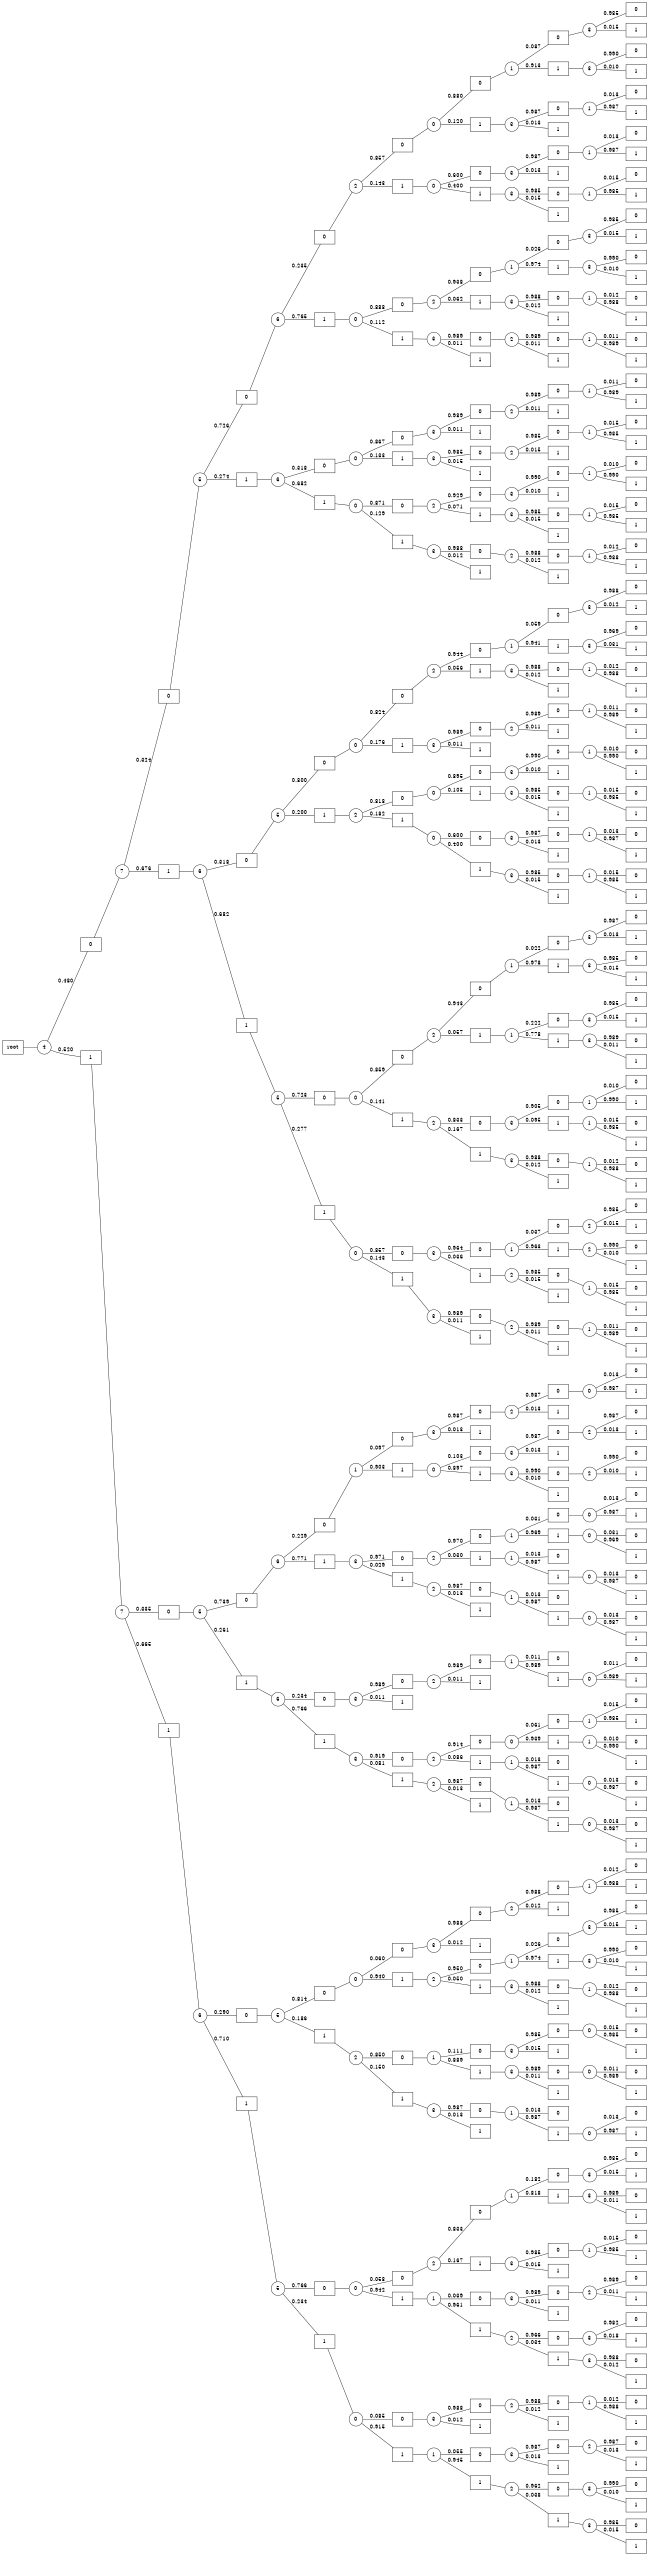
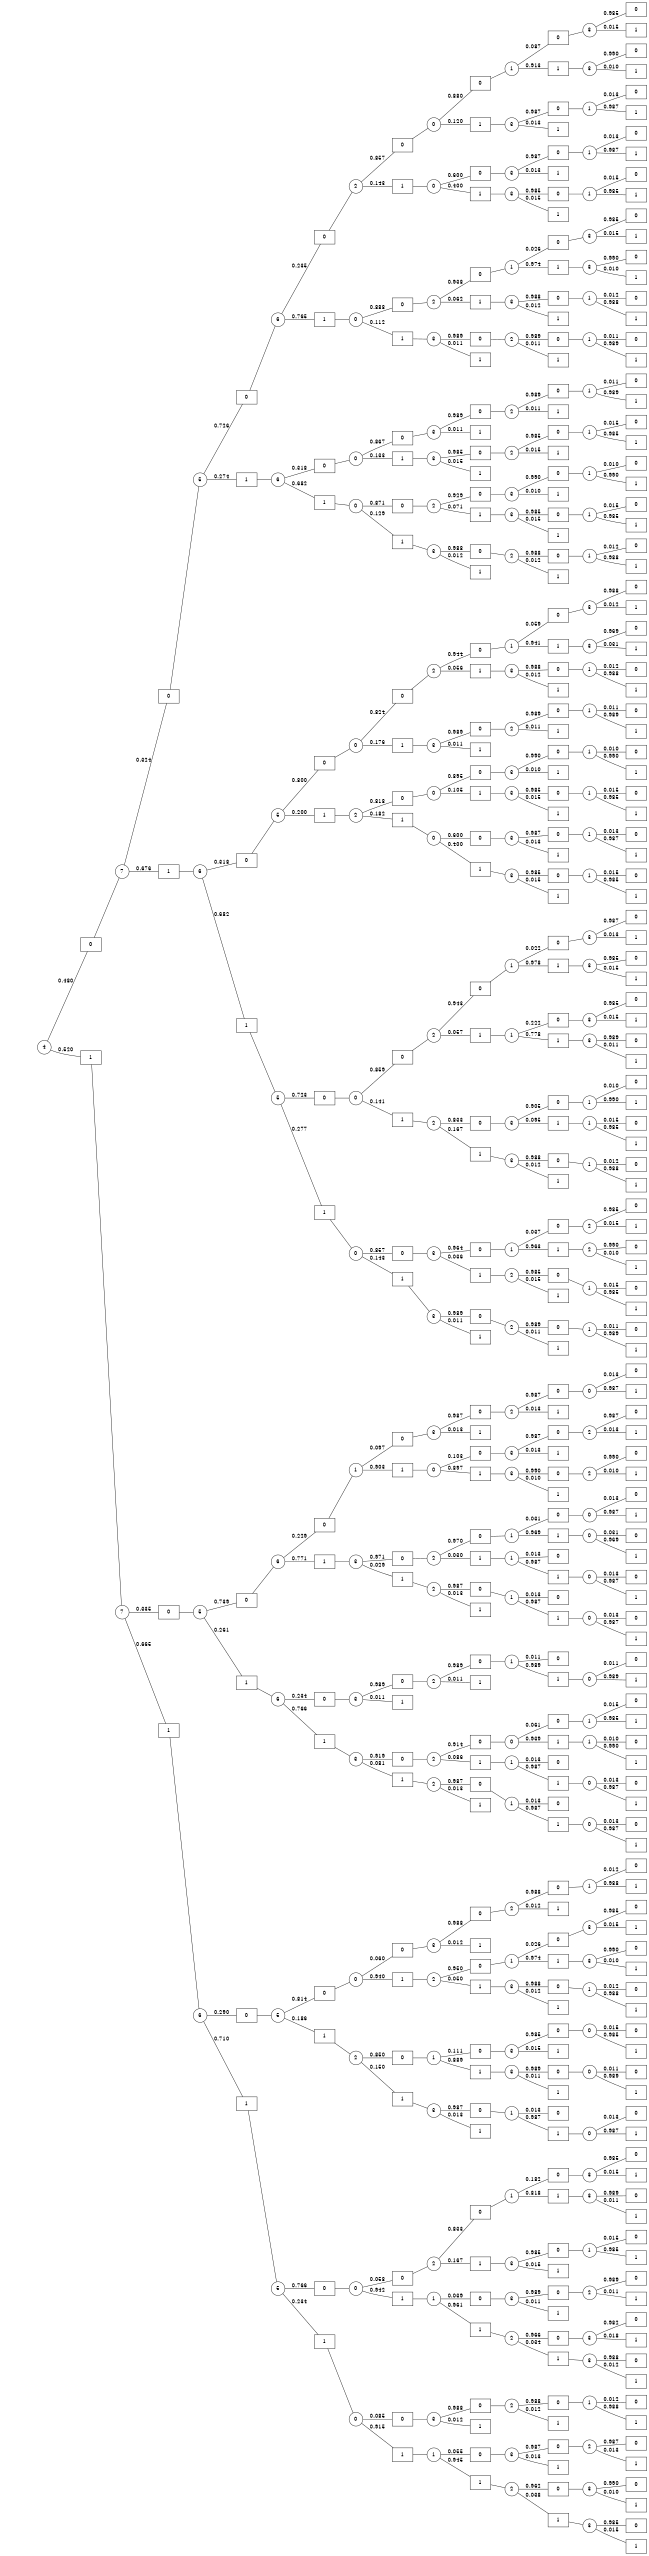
node "root": removed
